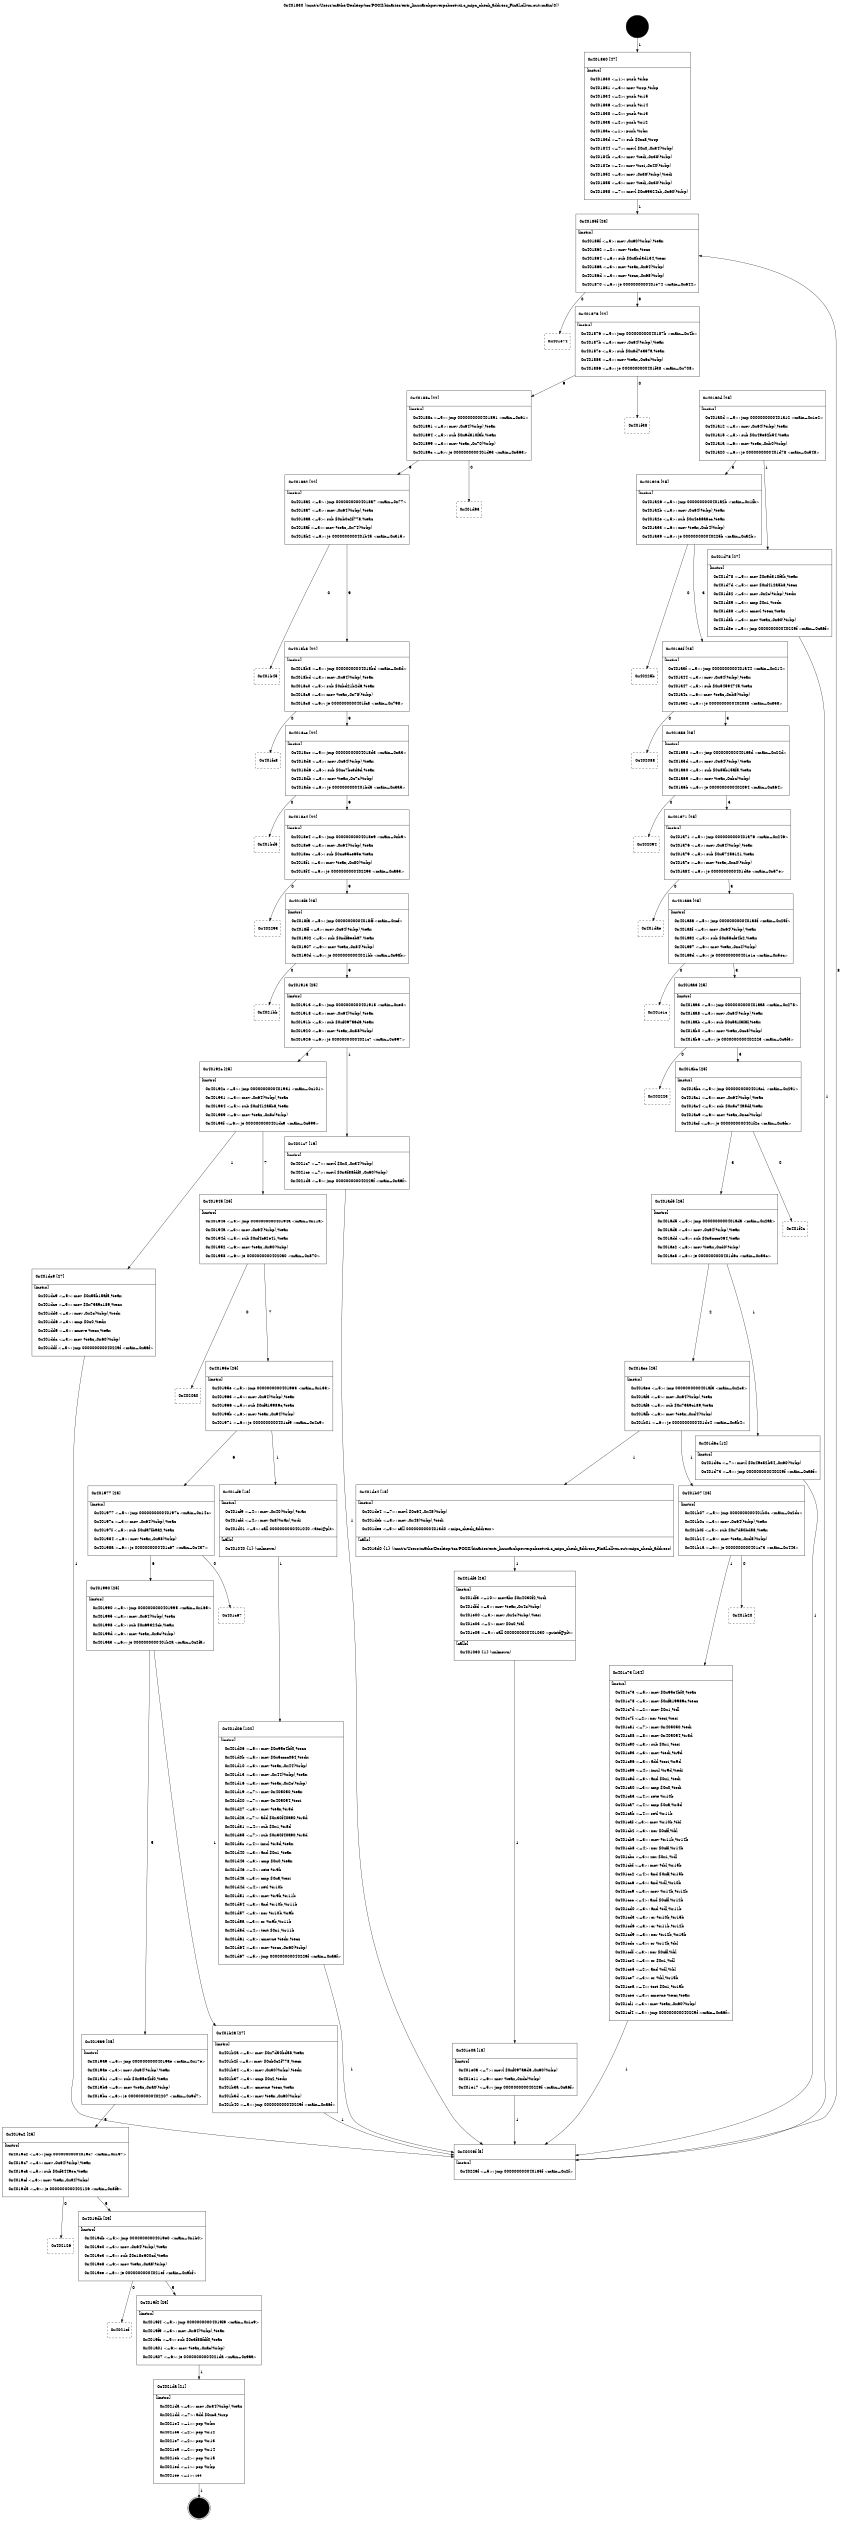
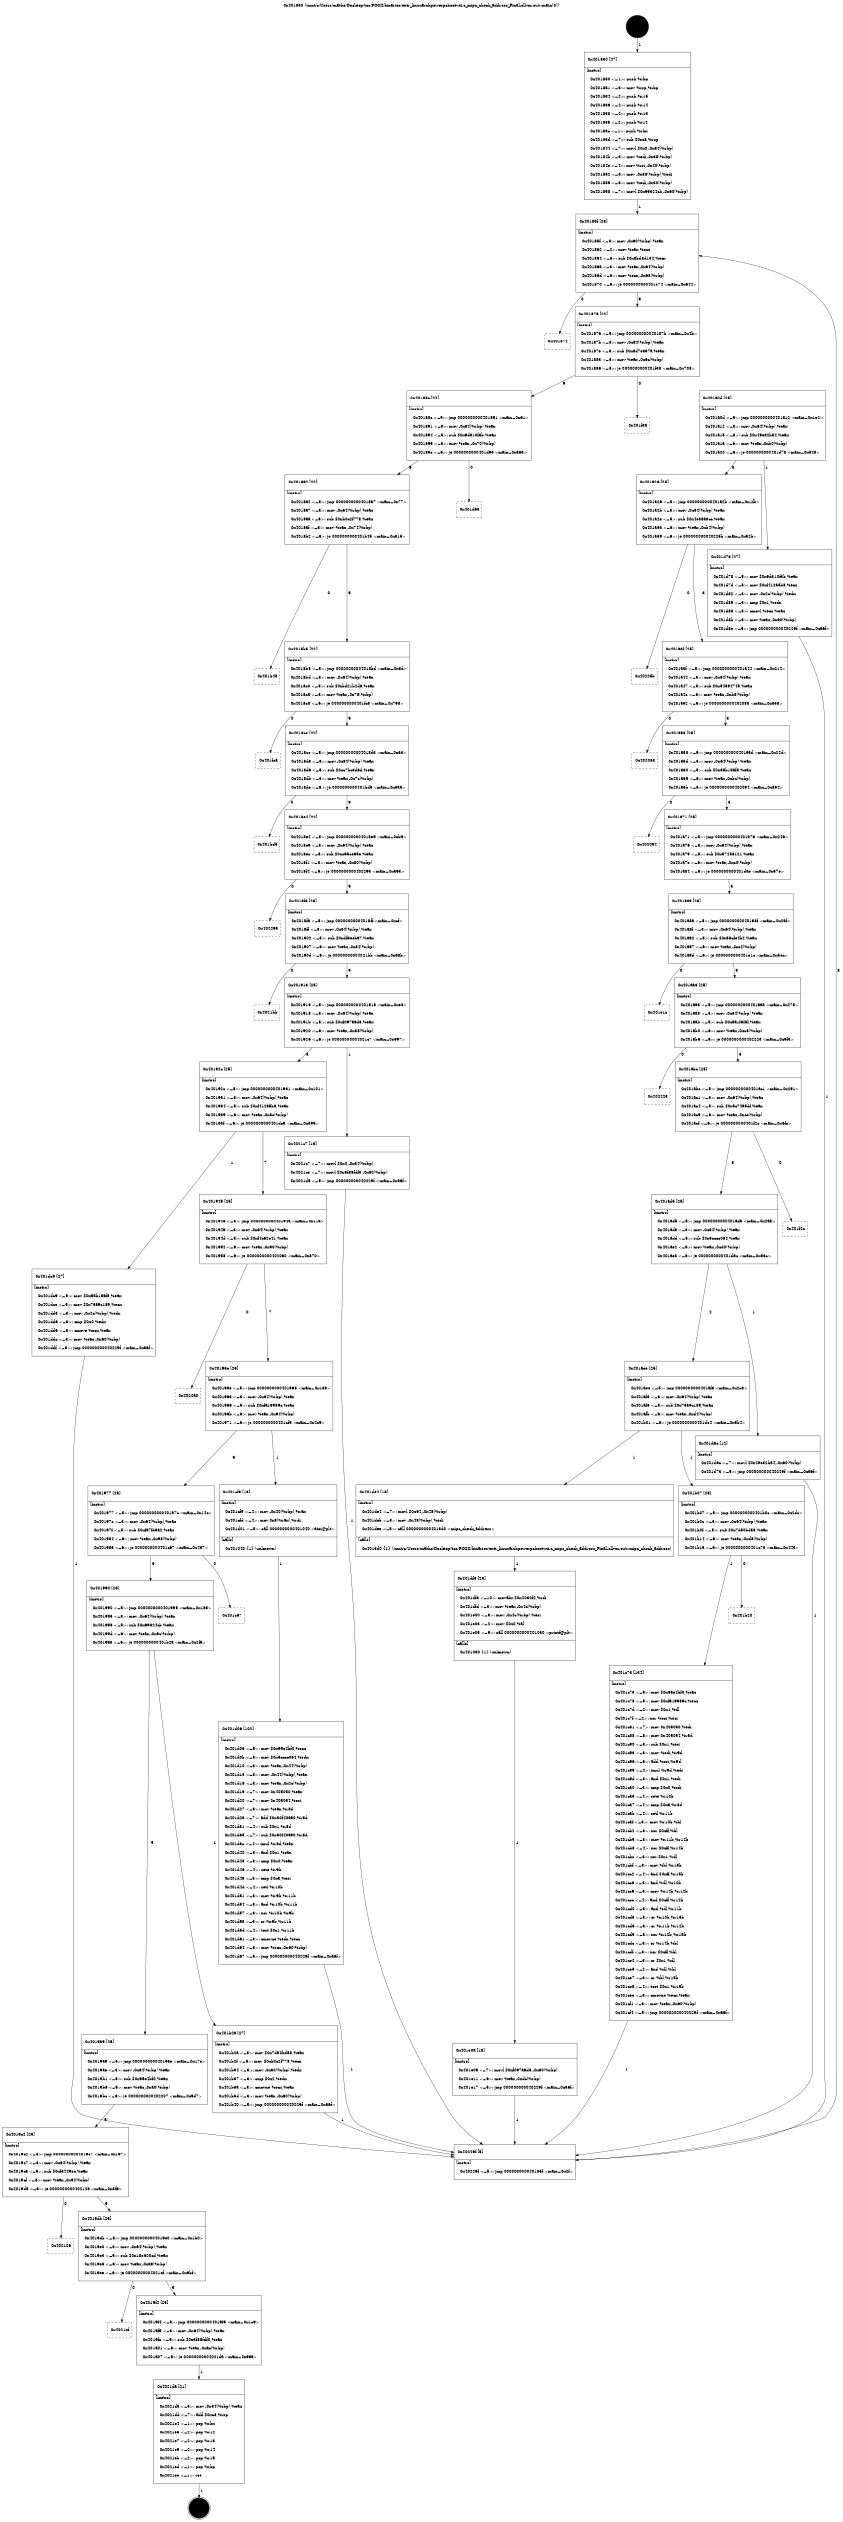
node "0x401dae": removed
